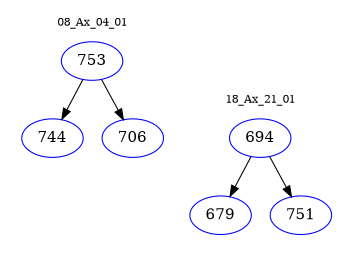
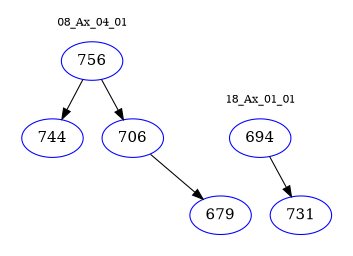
node "753": label "753" -> "756"
cluster "18_Ax_21_01": label "18_Ax_21_01" -> "18_Ax_01_01"
edge "694" -> "679": now "706" -> "679"
node "751": label "751" -> "731"
